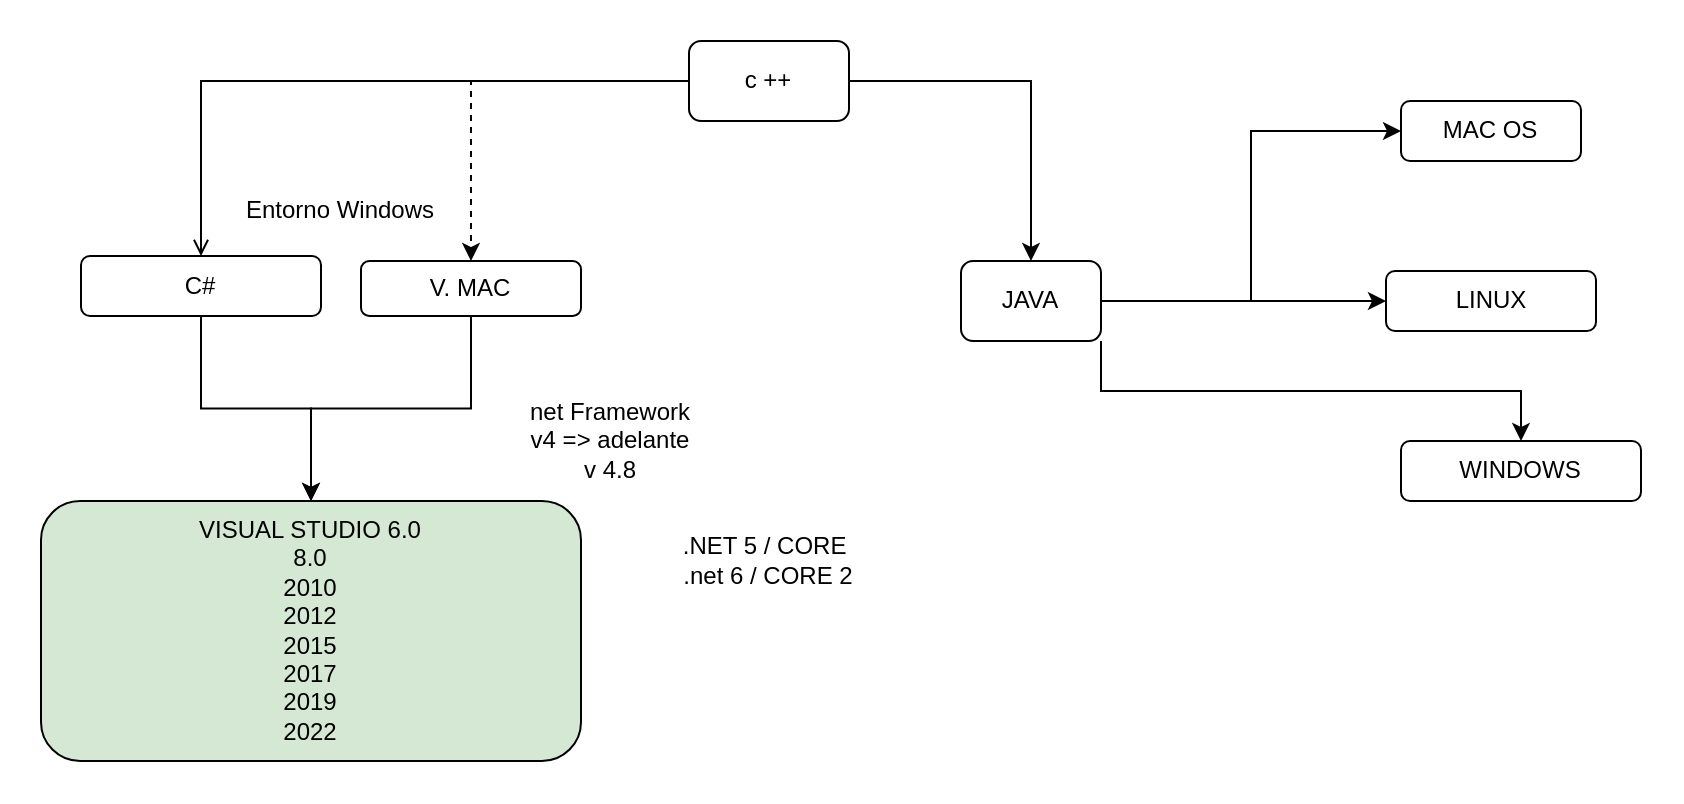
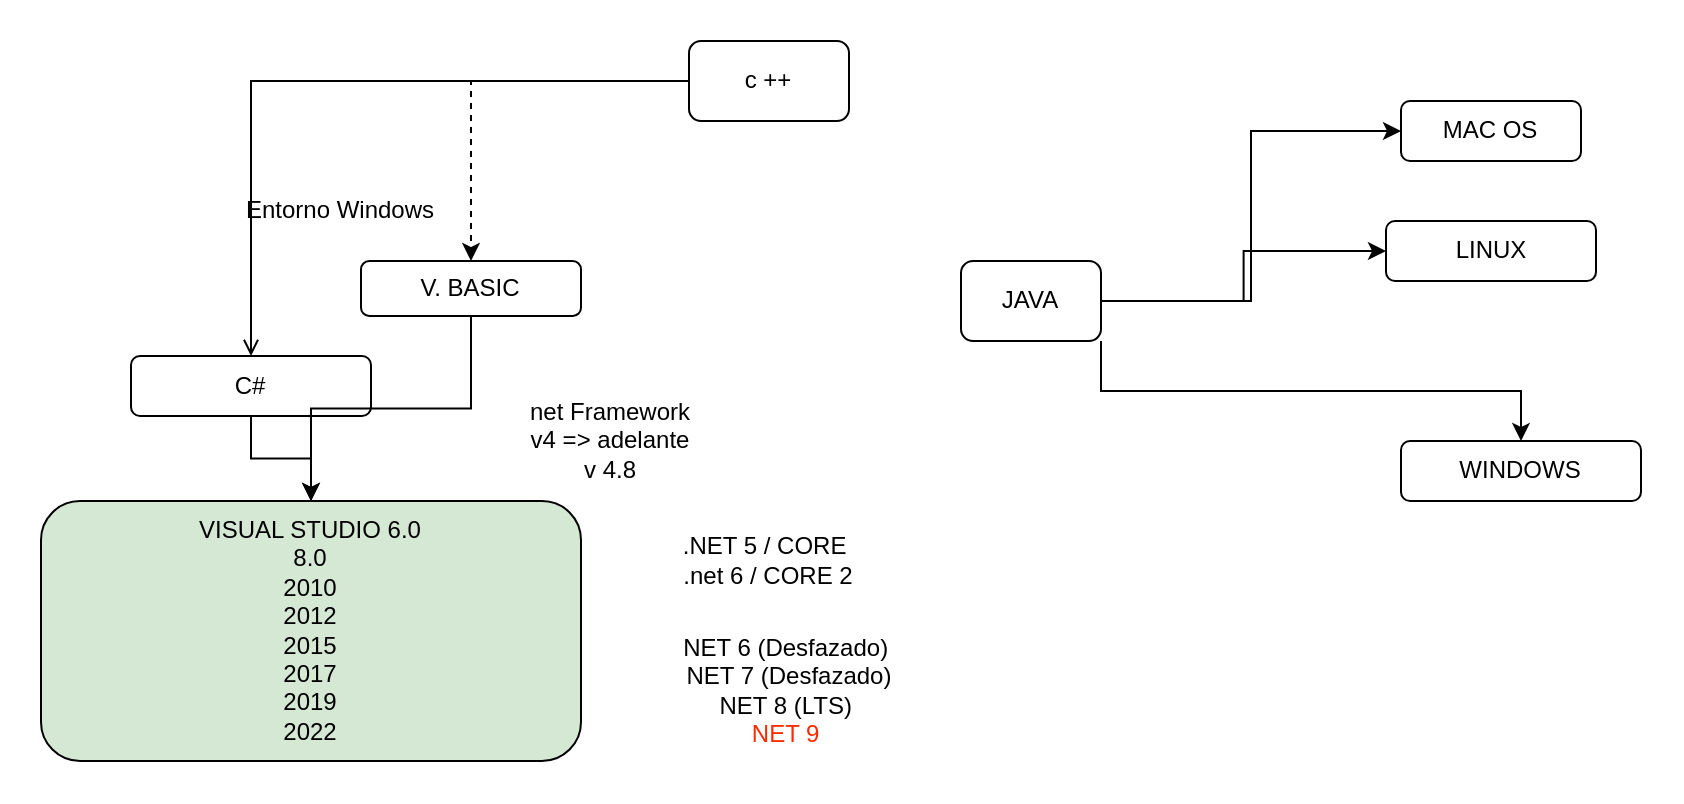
edge "c ++" -> "JAVA": removed
node "C#": moved (201, 286) -> (251, 386)
node "V. MAC": label "V. MAC" -> "V. BASIC"
node "LINUX": moved (1491, 301) -> (1491, 251)
node "NET 6 (Desfazado) NET 7 (Desfazado) NET 8 (LTS) NET 9": added
